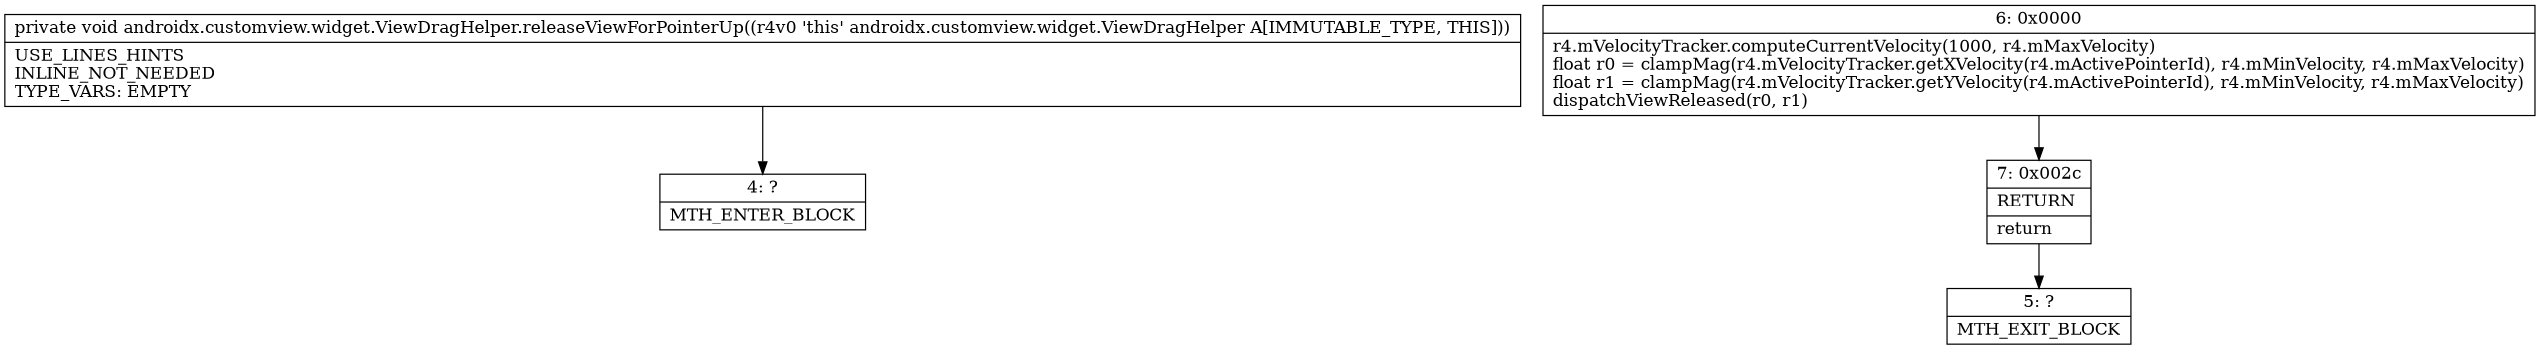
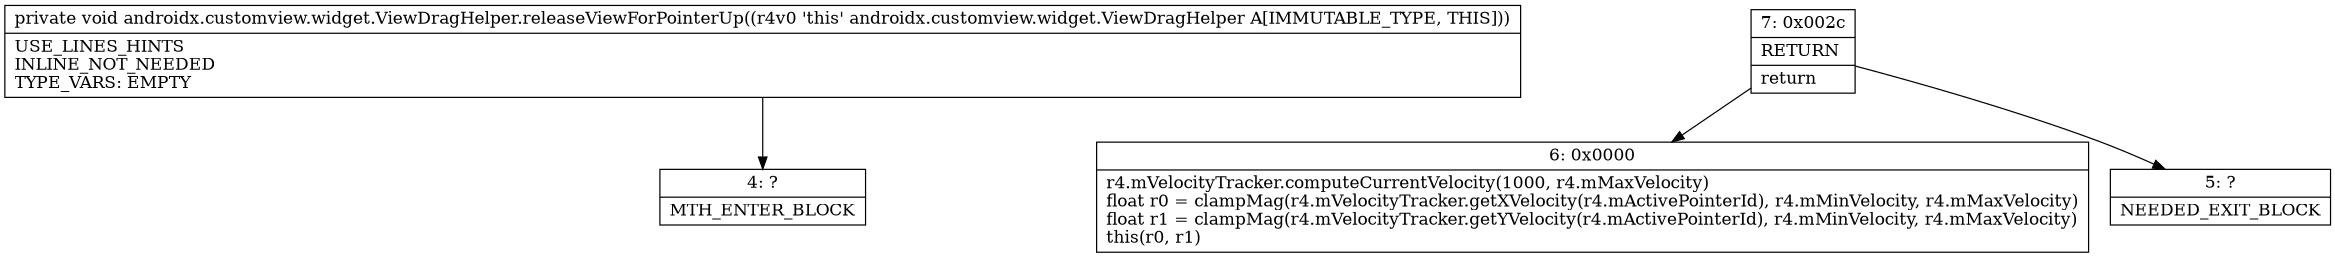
node "6: 0x0000": text "dispatchViewReleased(r0, r1)" -> "this(r0, r1)"
edge "6: 0x0000" -> "7: 0x002c": reversed
node "5: ?": text "MTH_EXIT_BLOCK" -> "NEEDED_EXIT_BLOCK"
